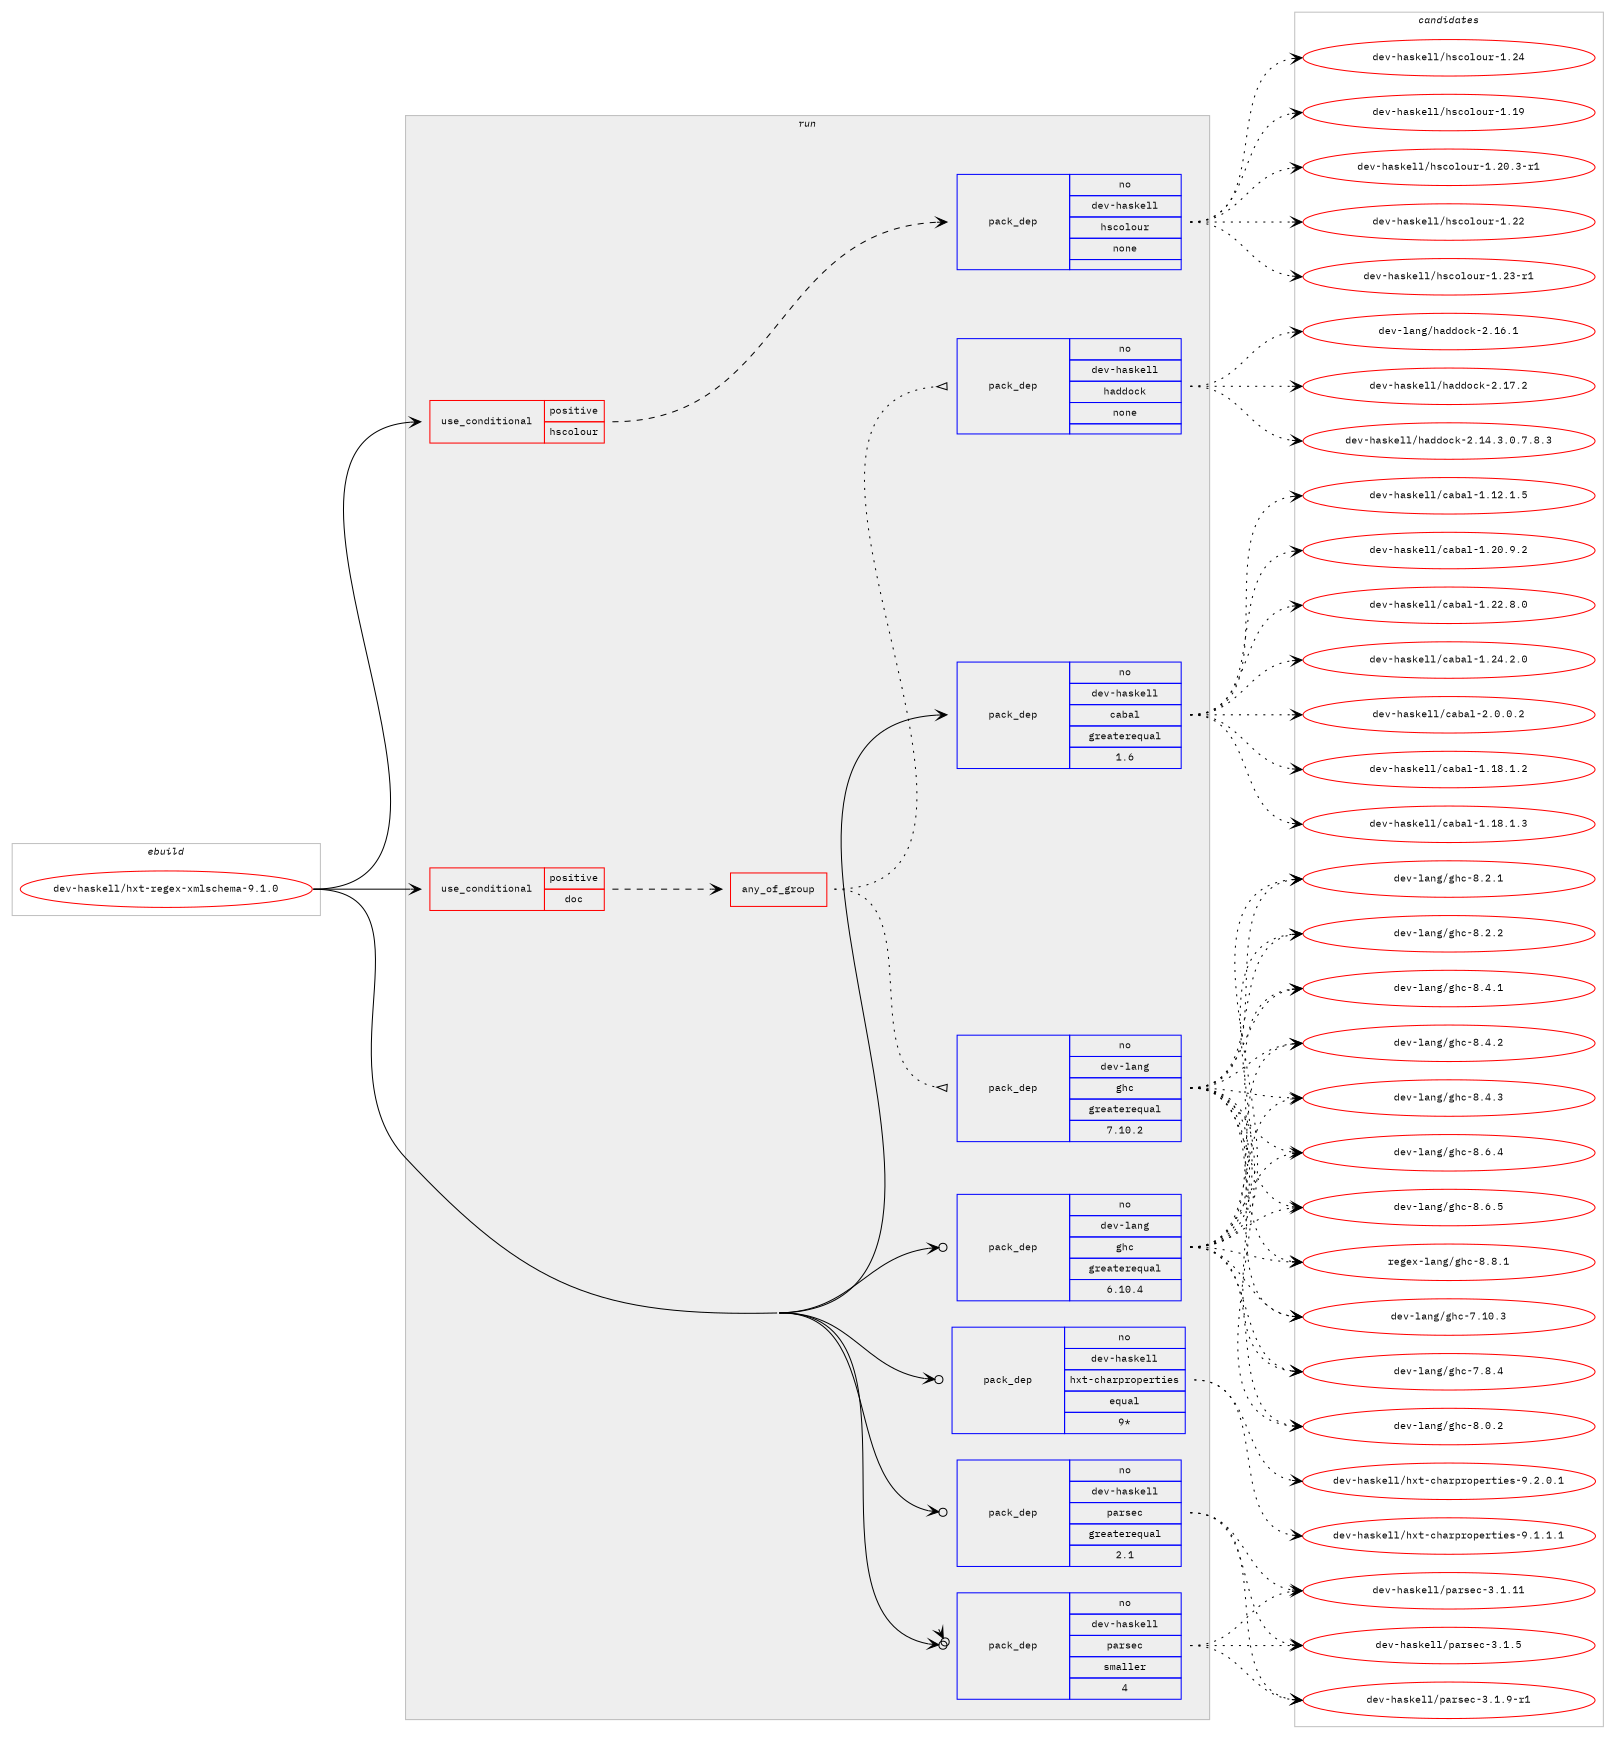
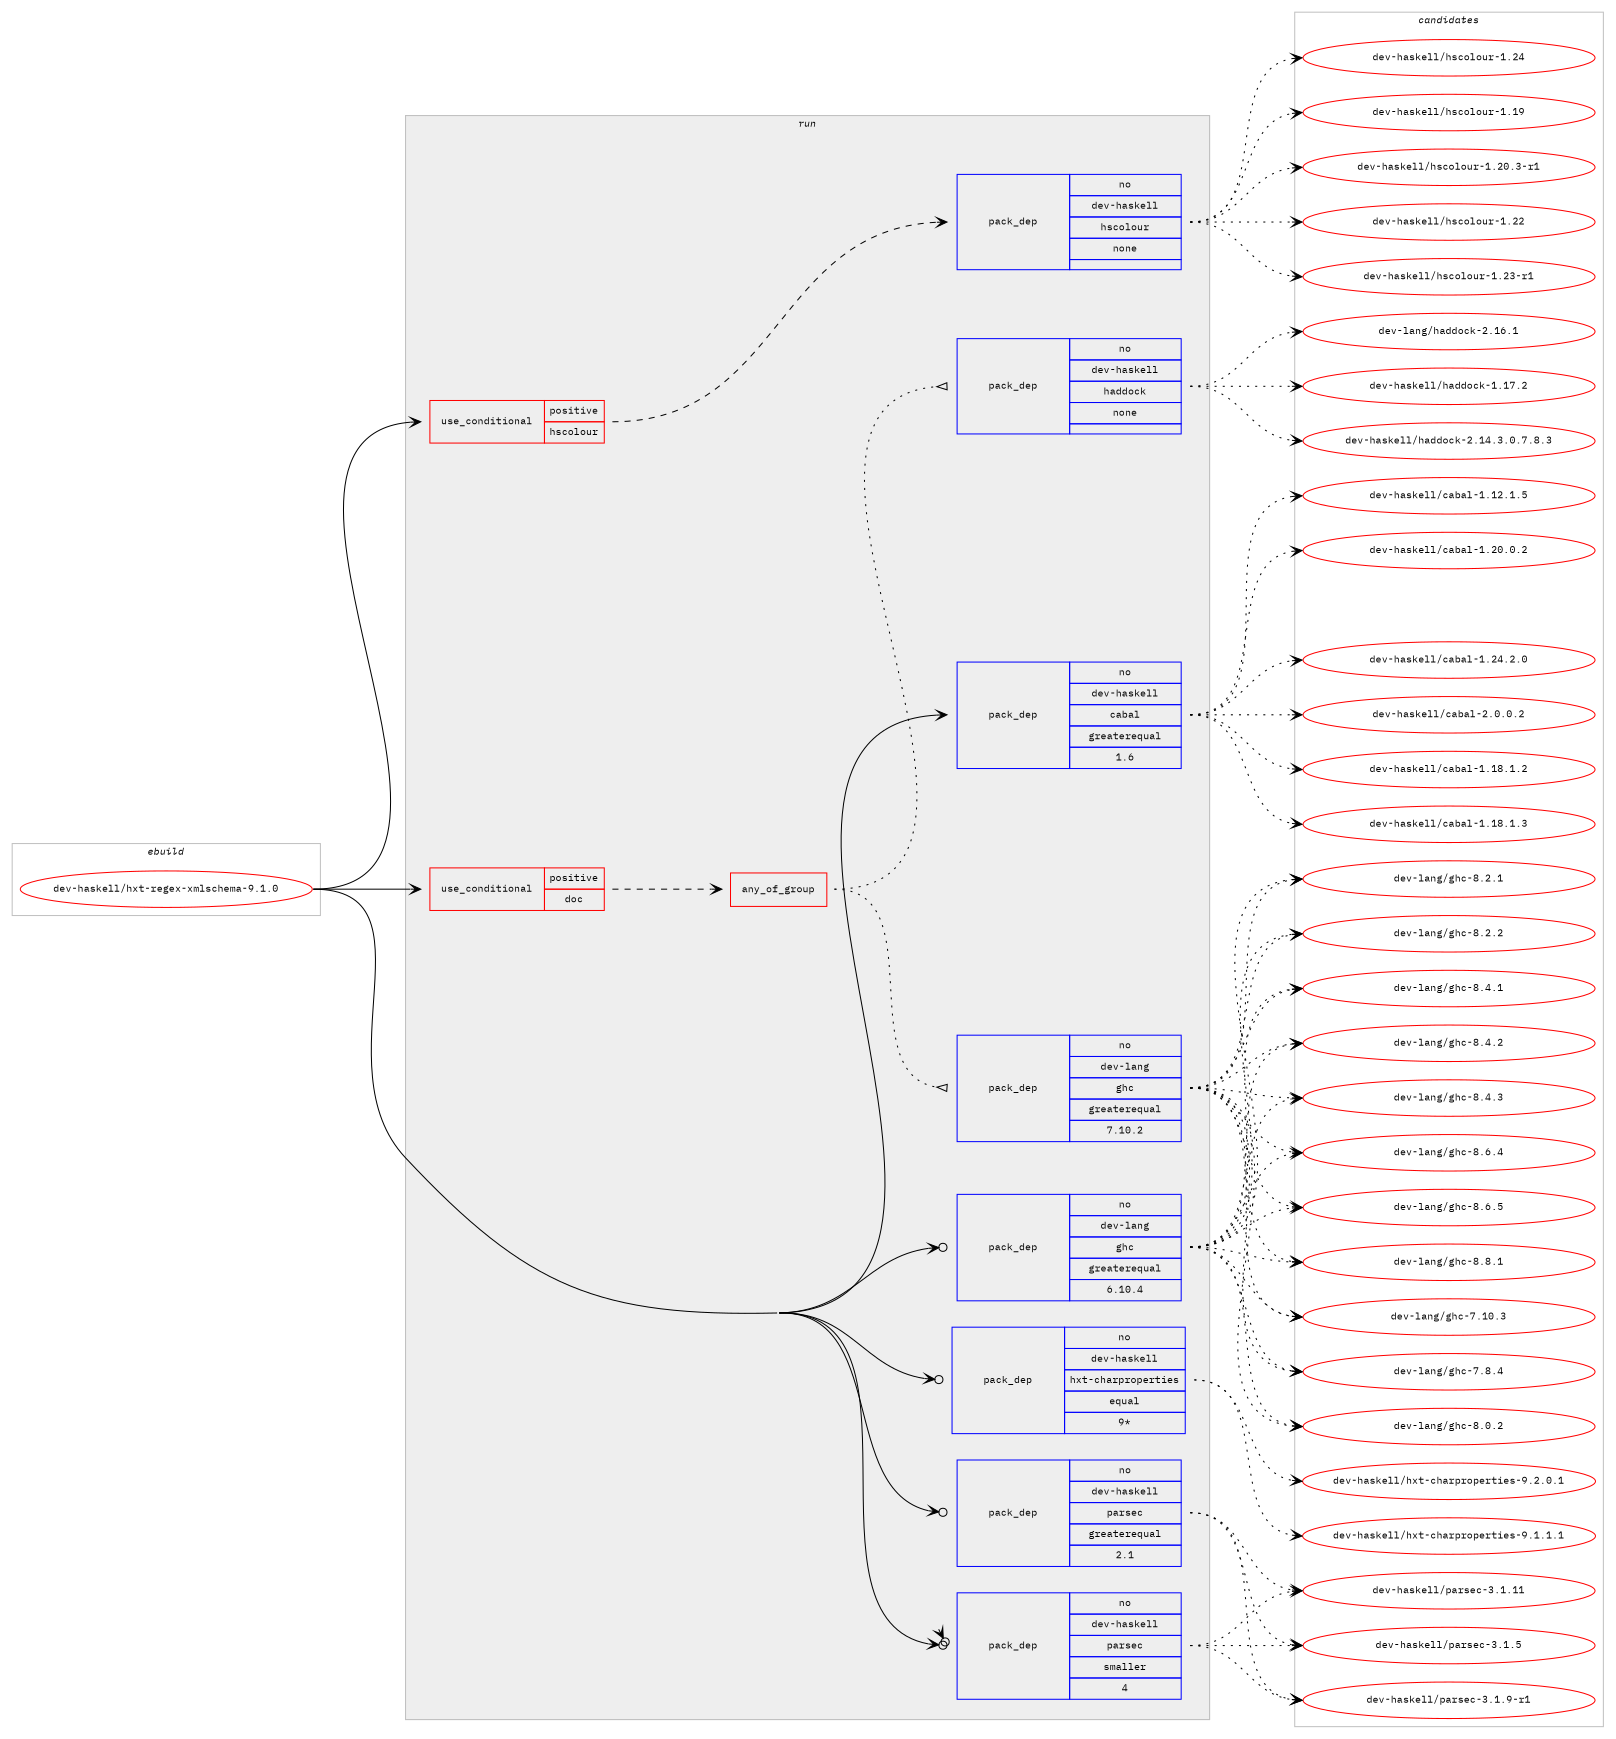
node "dev-haskell/haddock-2.17.2": label "dev-haskell/haddock-2.17.2" -> "dev-haskell/haddock-1.17.2"
node "dev-haskell/cabal-1.20.9.2": label "dev-haskell/cabal-1.20.9.2" -> "dev-haskell/cabal-1.20.0.2"
node "dev-haskell/cabal-1.22.8.0": removed
node "regex-lang/ghc-8.8.1": label "regex-lang/ghc-8.8.1" -> "dev-lang/ghc-8.8.1"
